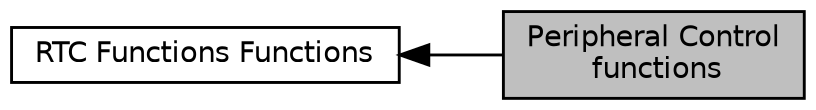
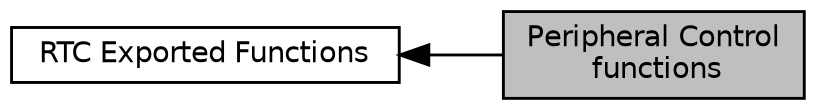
node "RTC Functions Functions": label "RTC Functions Functions" -> "RTC Exported Functions"
